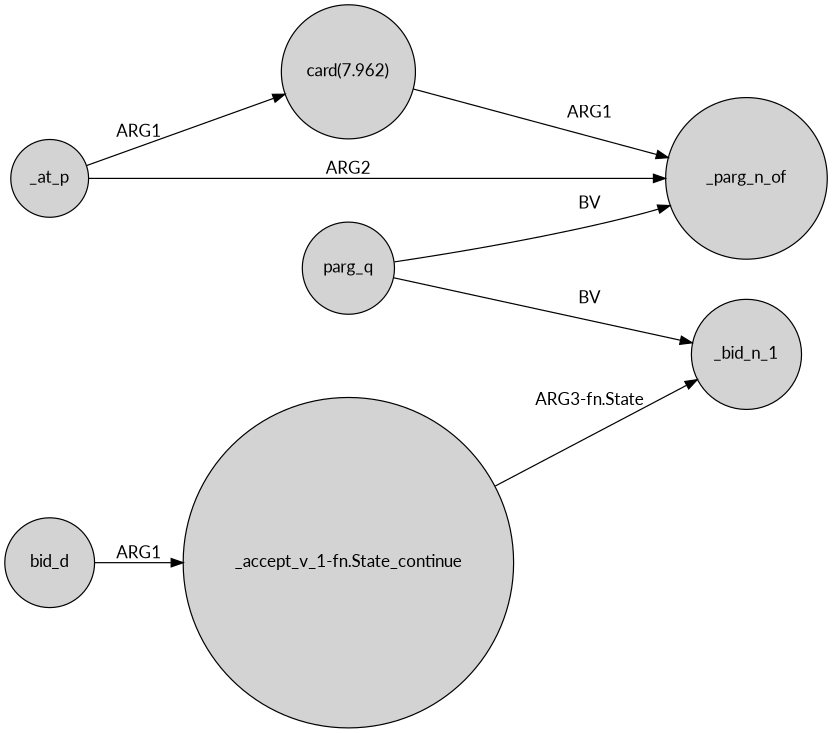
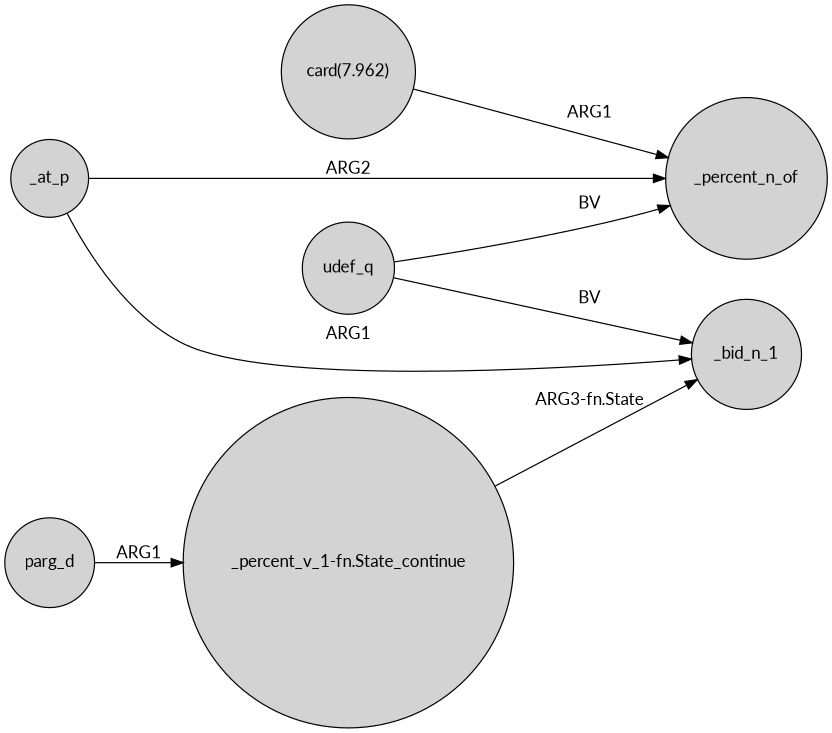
edge "_at_p" -> "card(7.962)": now "_at_p" -> "_bid_n_1"
node "_parg_n_of": label "_parg_n_of" -> "_percent_n_of"
node "parg_q": label "parg_q" -> "udef_q"
node "bid_d": label "bid_d" -> "parg_d"
node "_accept_v_1-fn.State_continue": label "_accept_v_1-fn.State_continue" -> "_percent_v_1-fn.State_continue"
